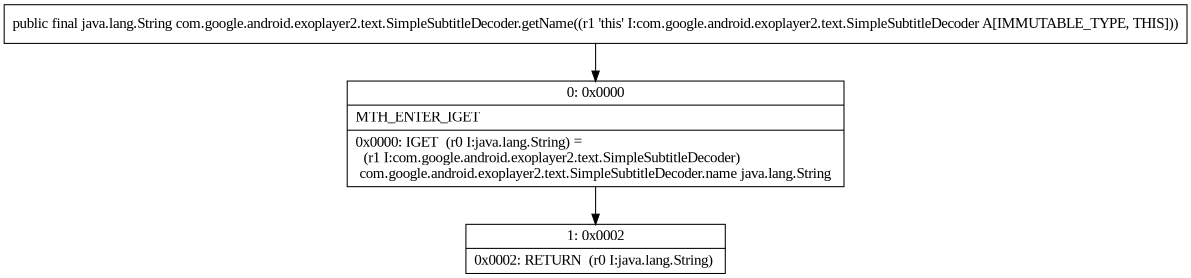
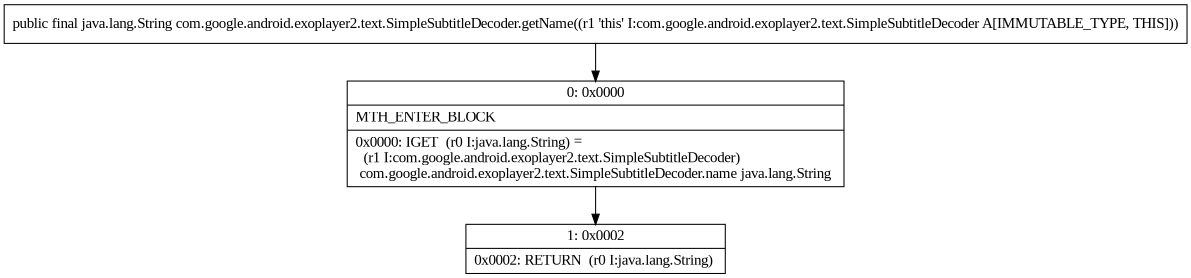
node "0: 0x0000": text "MTH_ENTER_IGET" -> "MTH_ENTER_BLOCK"
